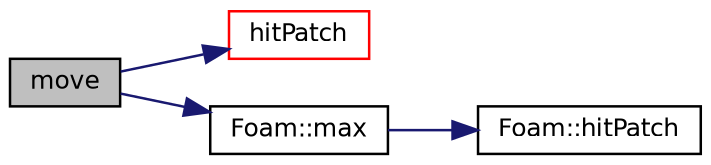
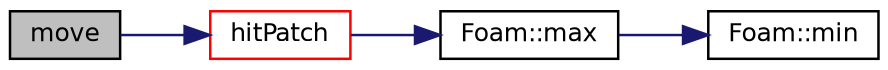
edge "move" -> "Foam::max": now "hitPatch" -> "Foam::max"
node "Foam::hitPatch": label "Foam::hitPatch" -> "Foam::min"
